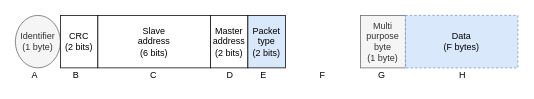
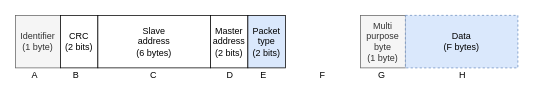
node "Identifier (1 byte)": shape ellipse -> rectangle
node "Slave address (6 bits)": label "Slave address (6 bits)" -> "Slave address (6 bytes)"
